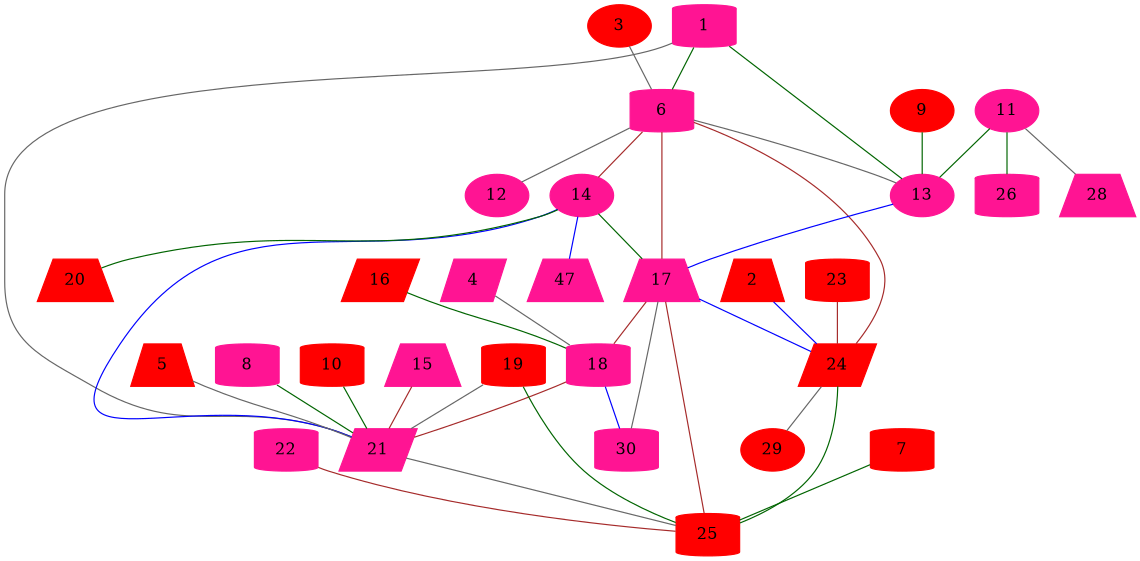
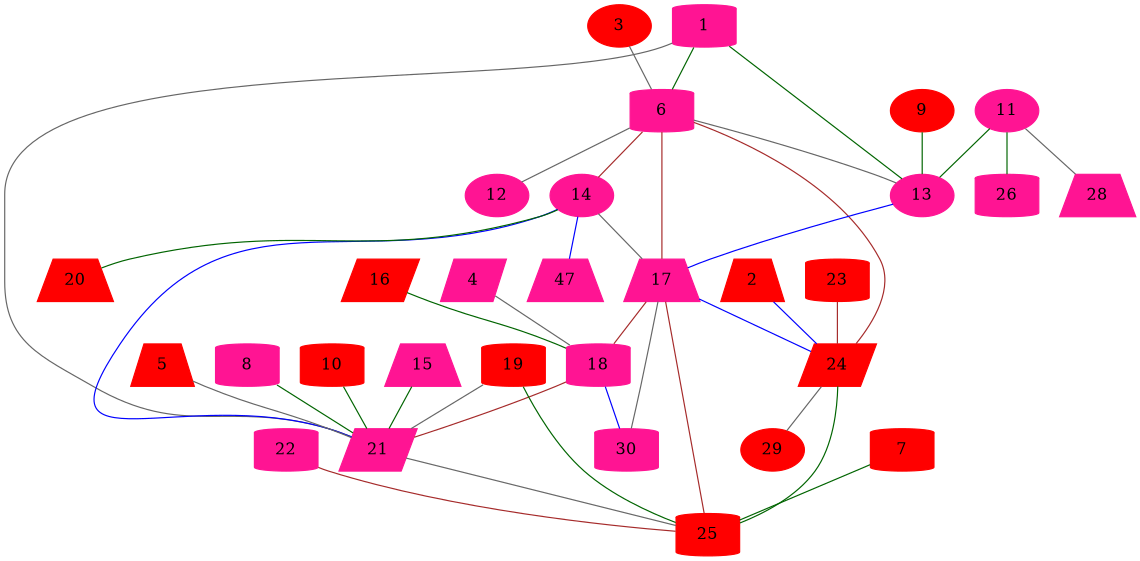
edge "14" -- "17": color darkgreen -> gray40
edge "15" -- "21": color brown -> darkgreen
